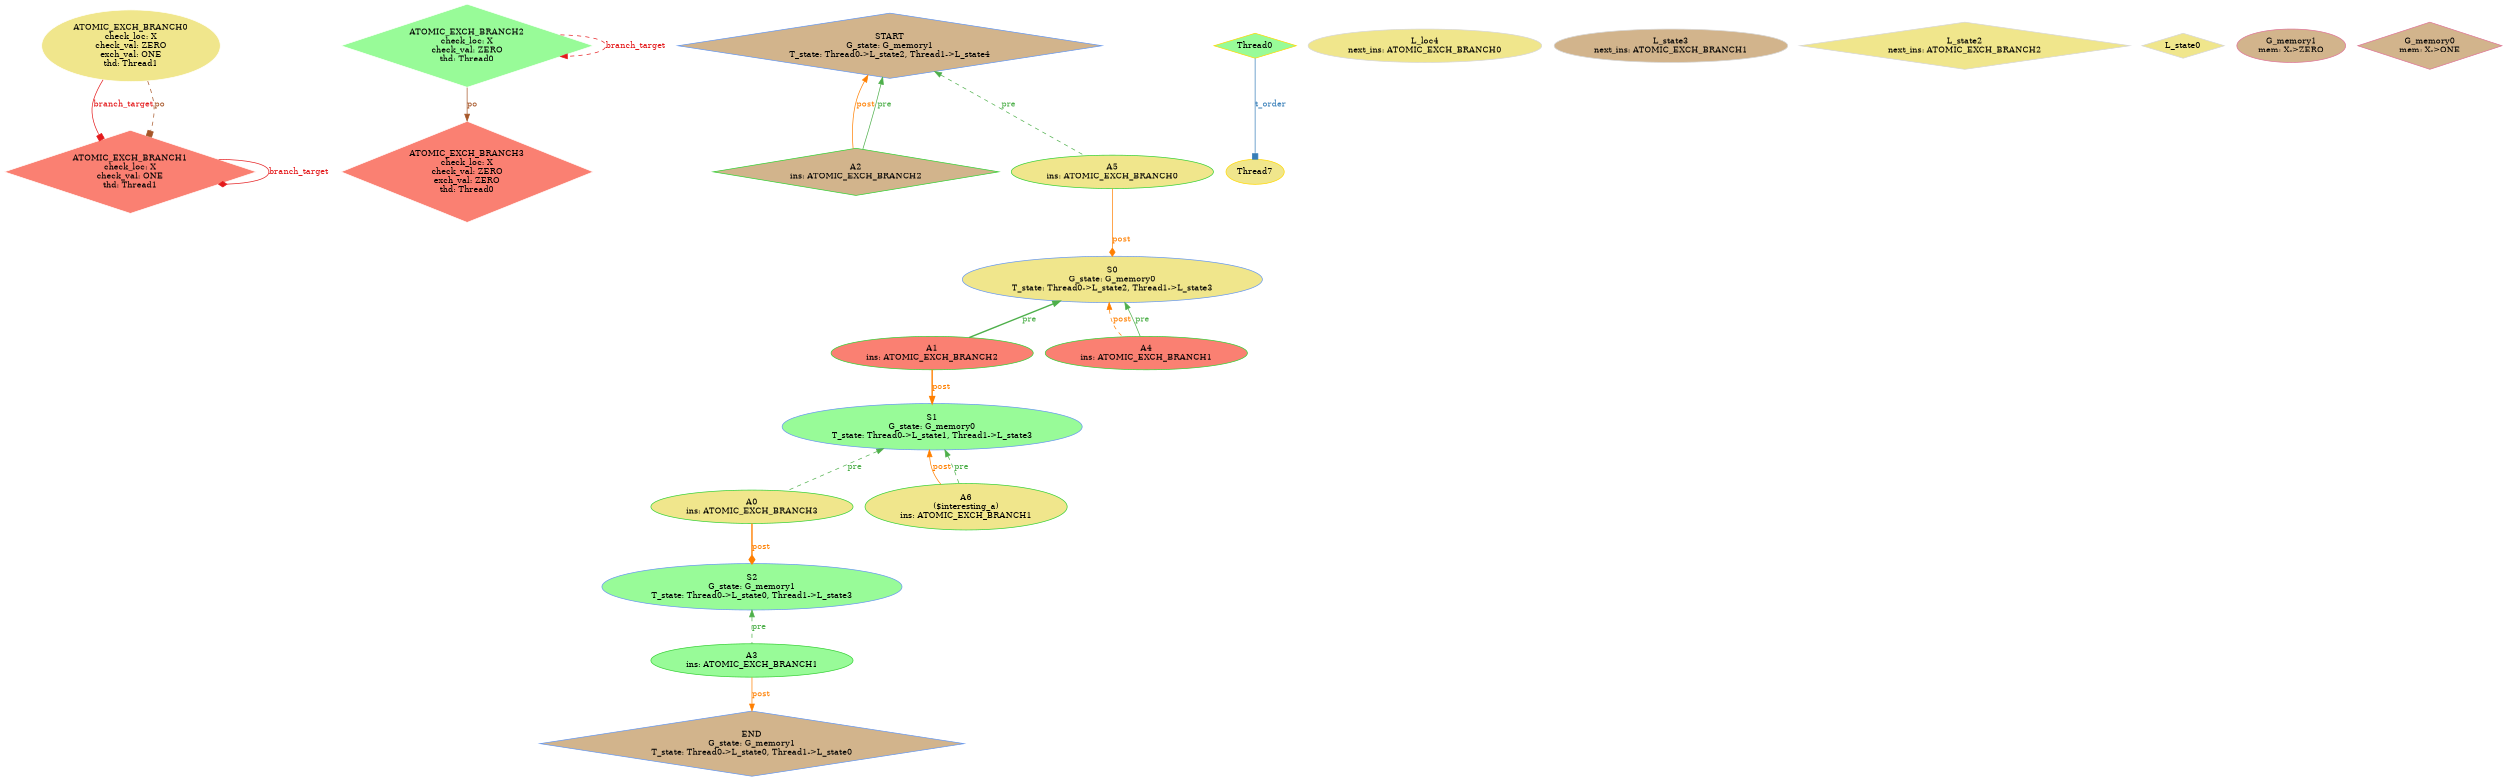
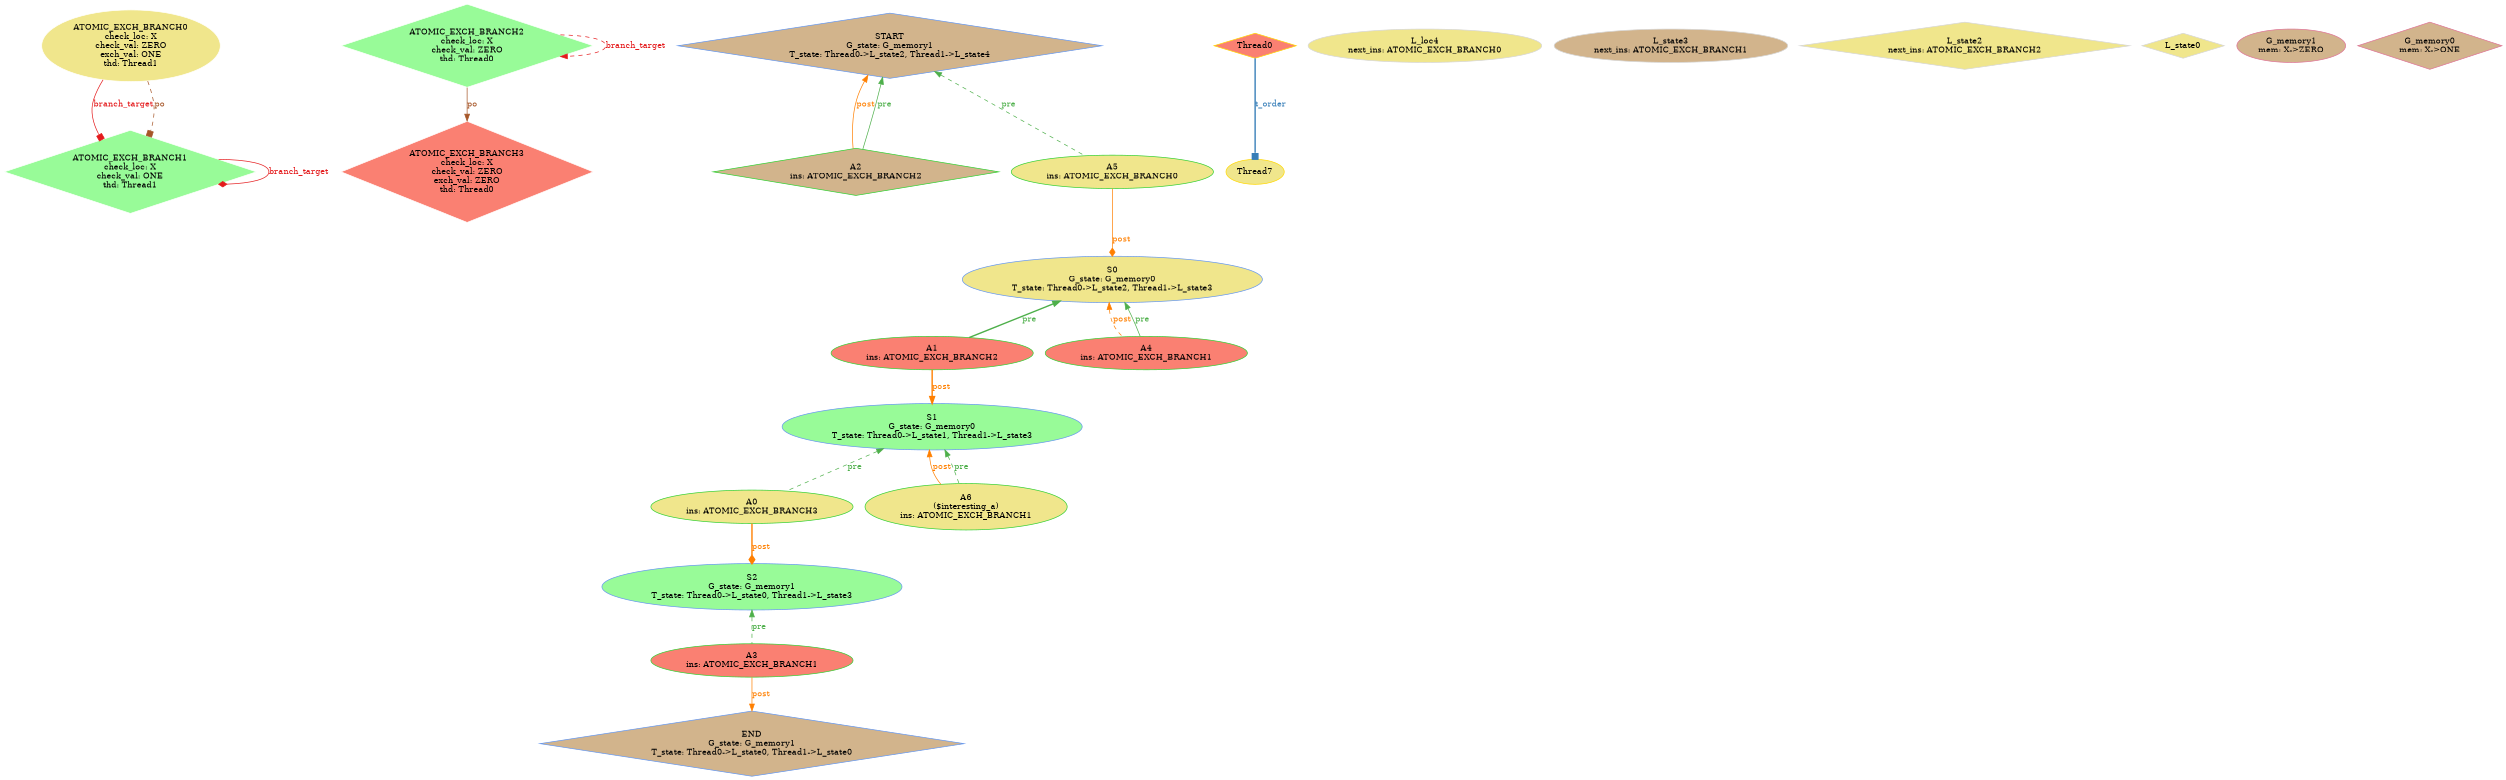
node "Thread0": fillcolor palegreen -> salmon
edge "Thread0" -> "Thread7": style solid -> bold
node "ATOMIC_EXCH_BRANCH1 check_loc: X check_val: ONE thd: Thread1": fillcolor salmon -> palegreen
node "A3 ins: ATOMIC_EXCH_BRANCH1": fillcolor palegreen -> salmon
